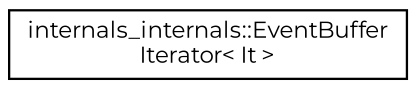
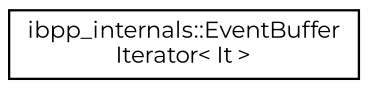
node "internals_internals::EventBuffer Iterator< It >": label "internals_internals::EventBuffer Iterator< It >" -> "ibpp_internals::EventBuffer Iterator< It >"
